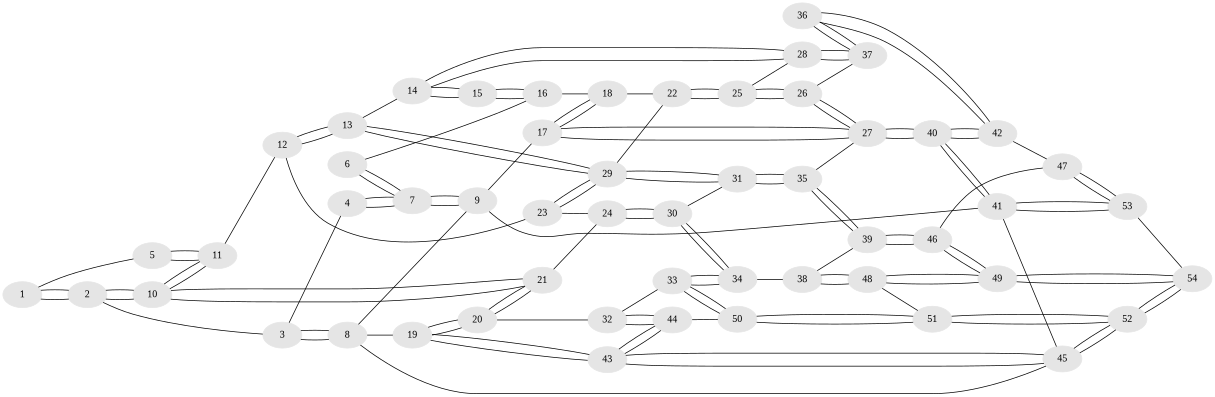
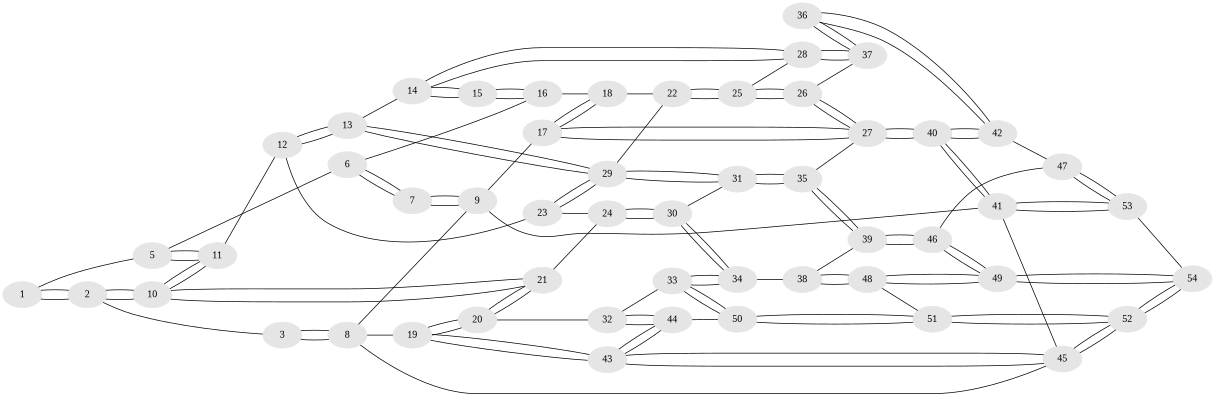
node "4": removed
edge "6" -- "5": added
